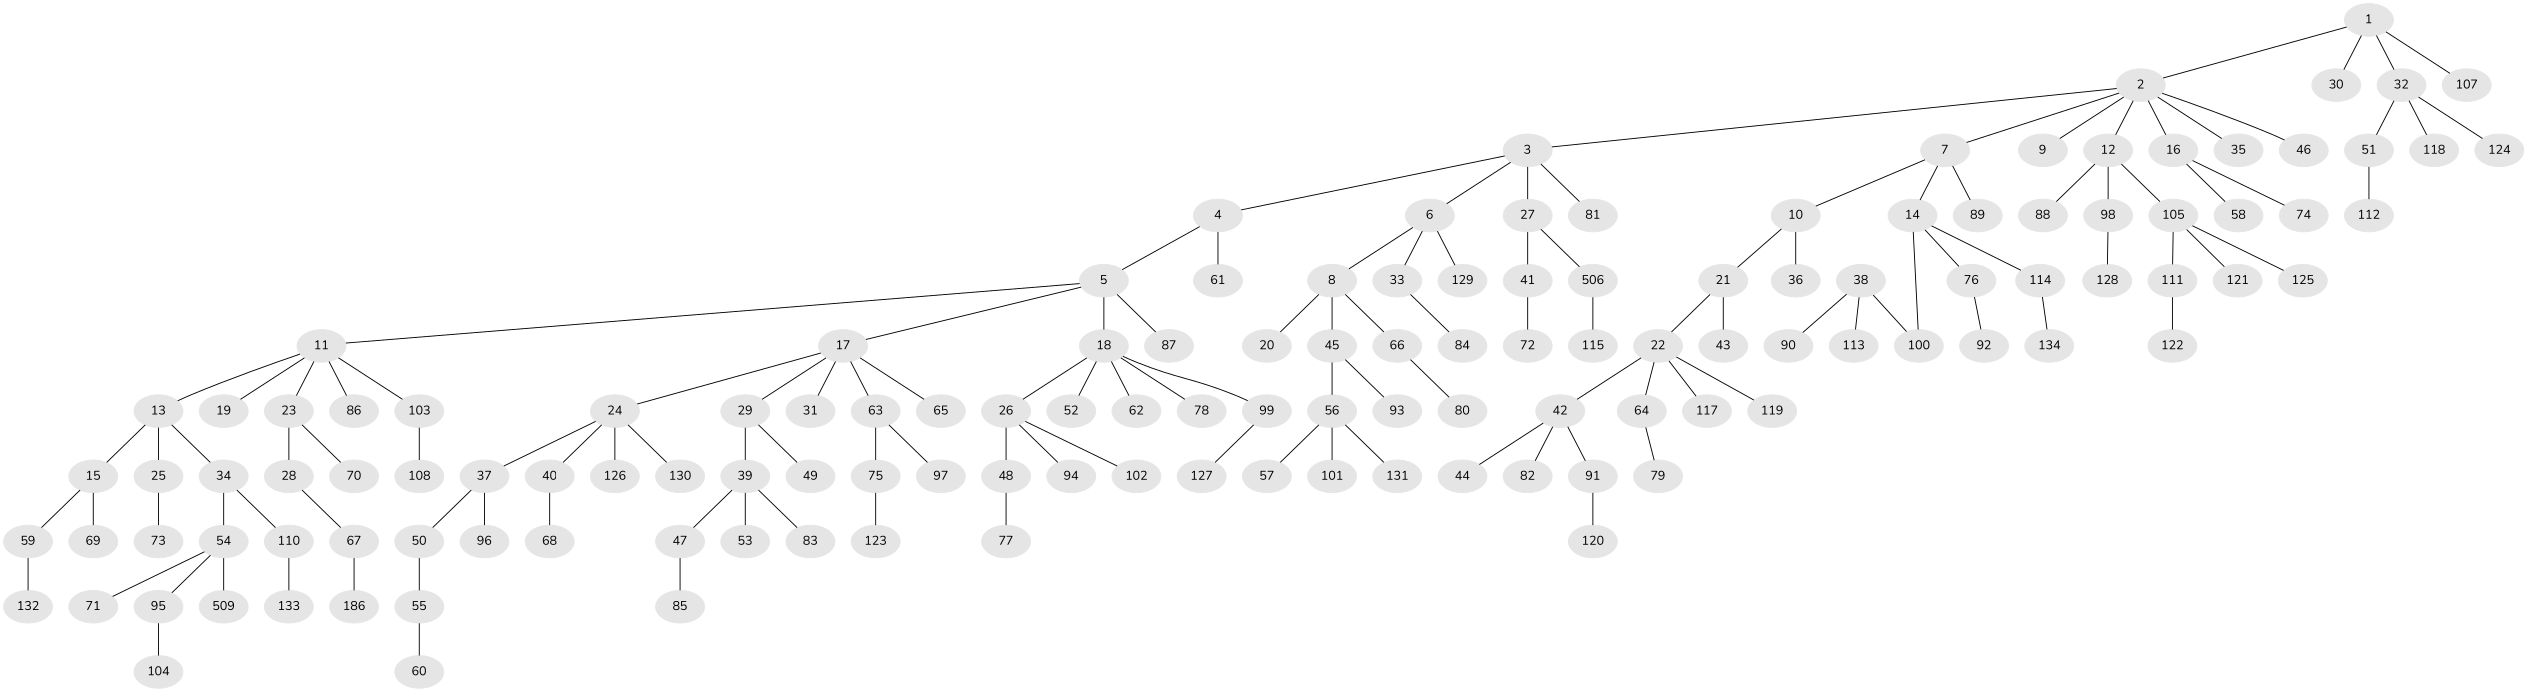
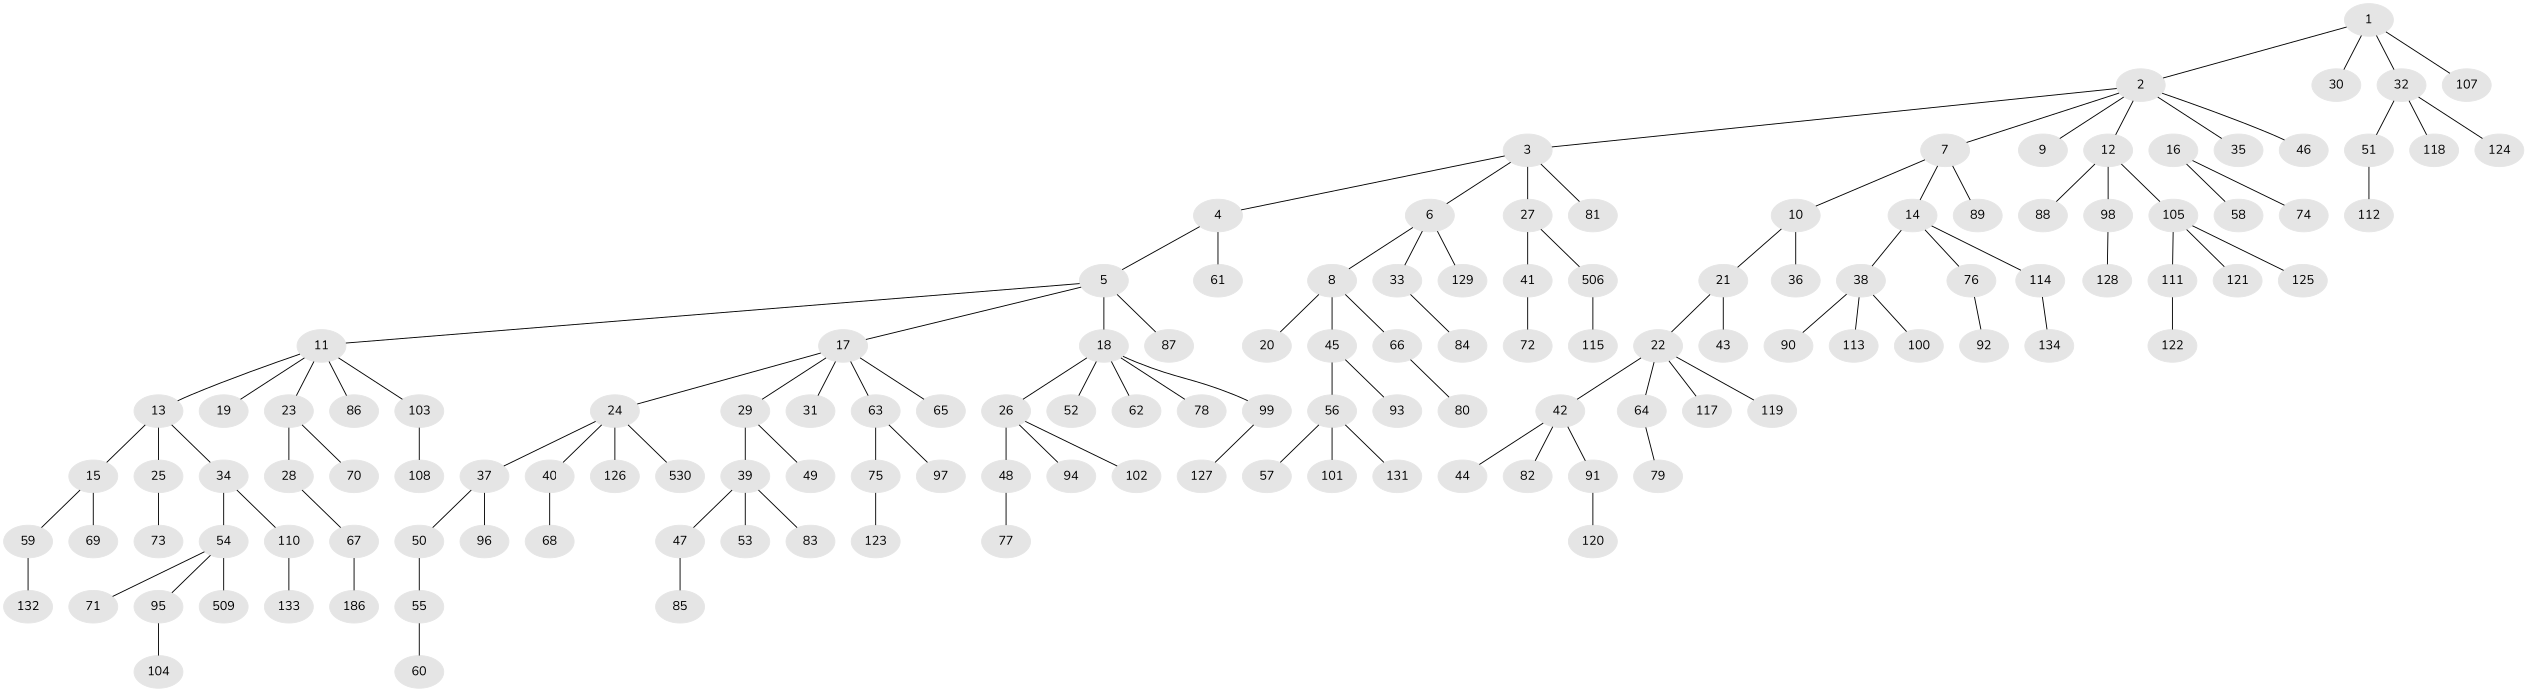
edge "2" -- "16": removed
edge "14" -- "100": now "14" -- "38"
node "130": label "130" -> "530"
